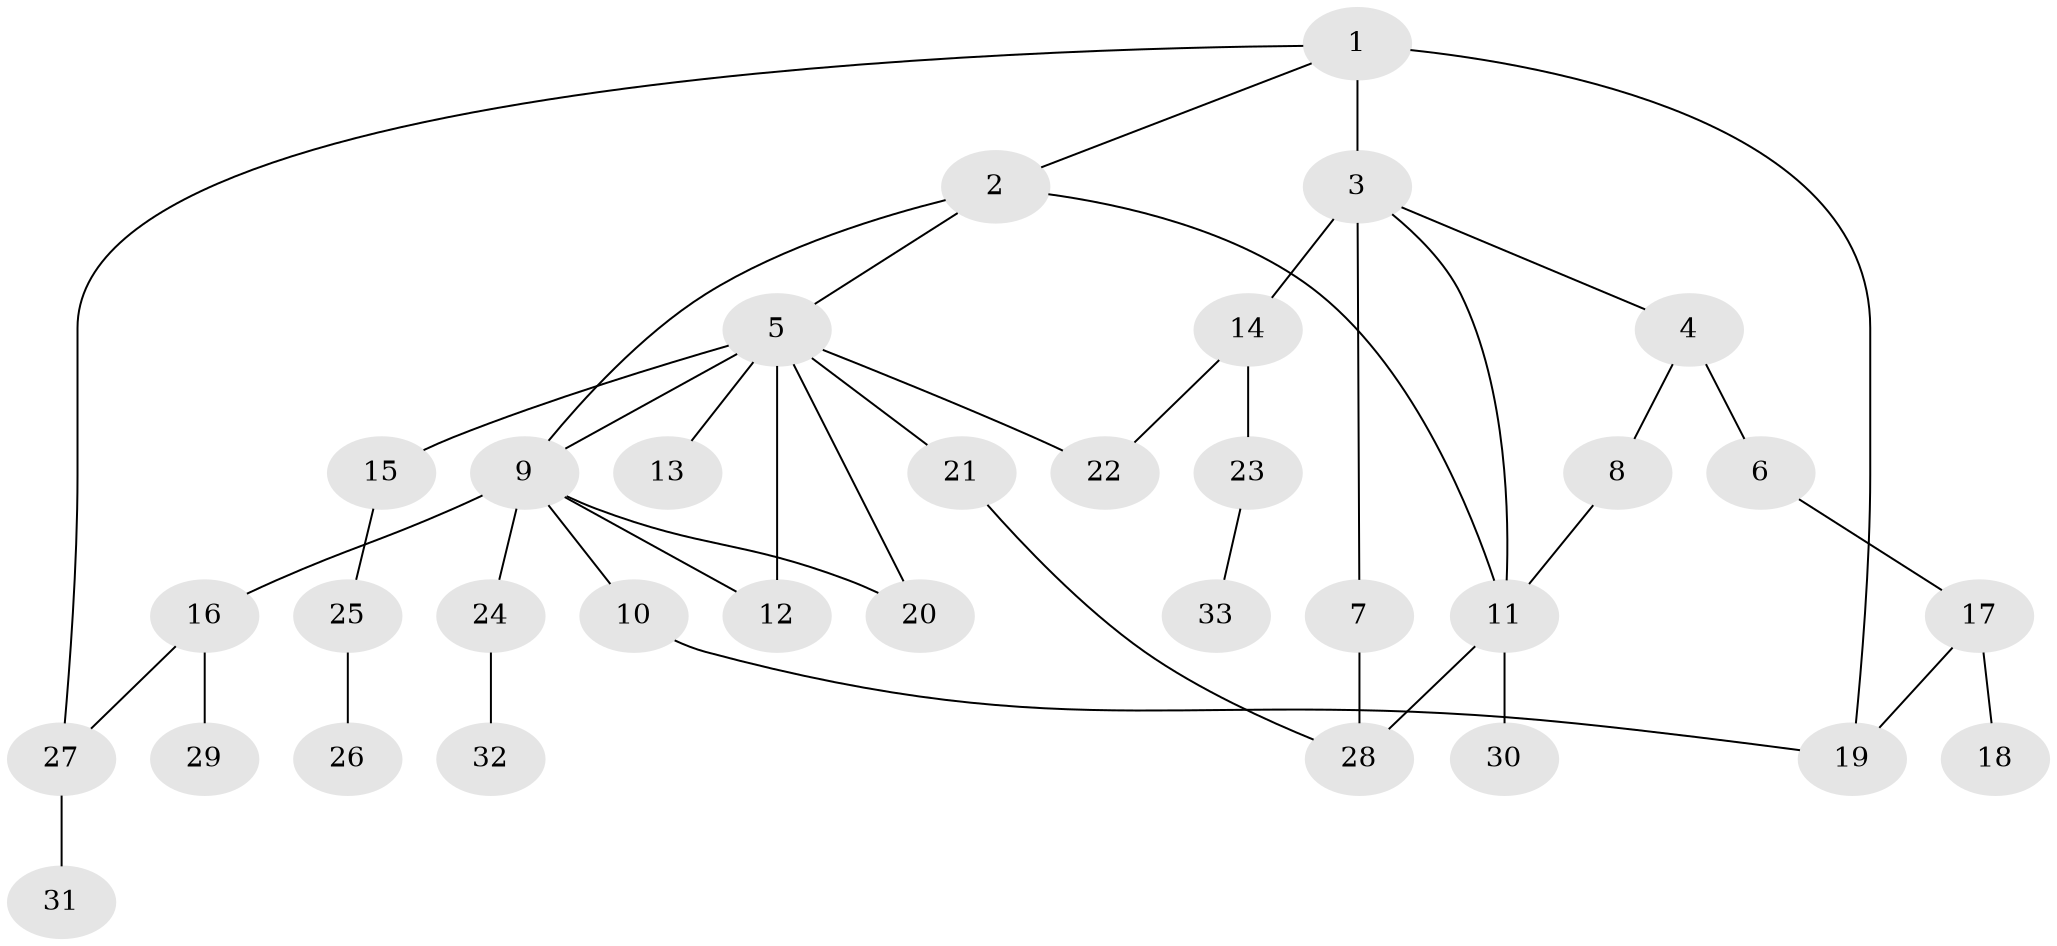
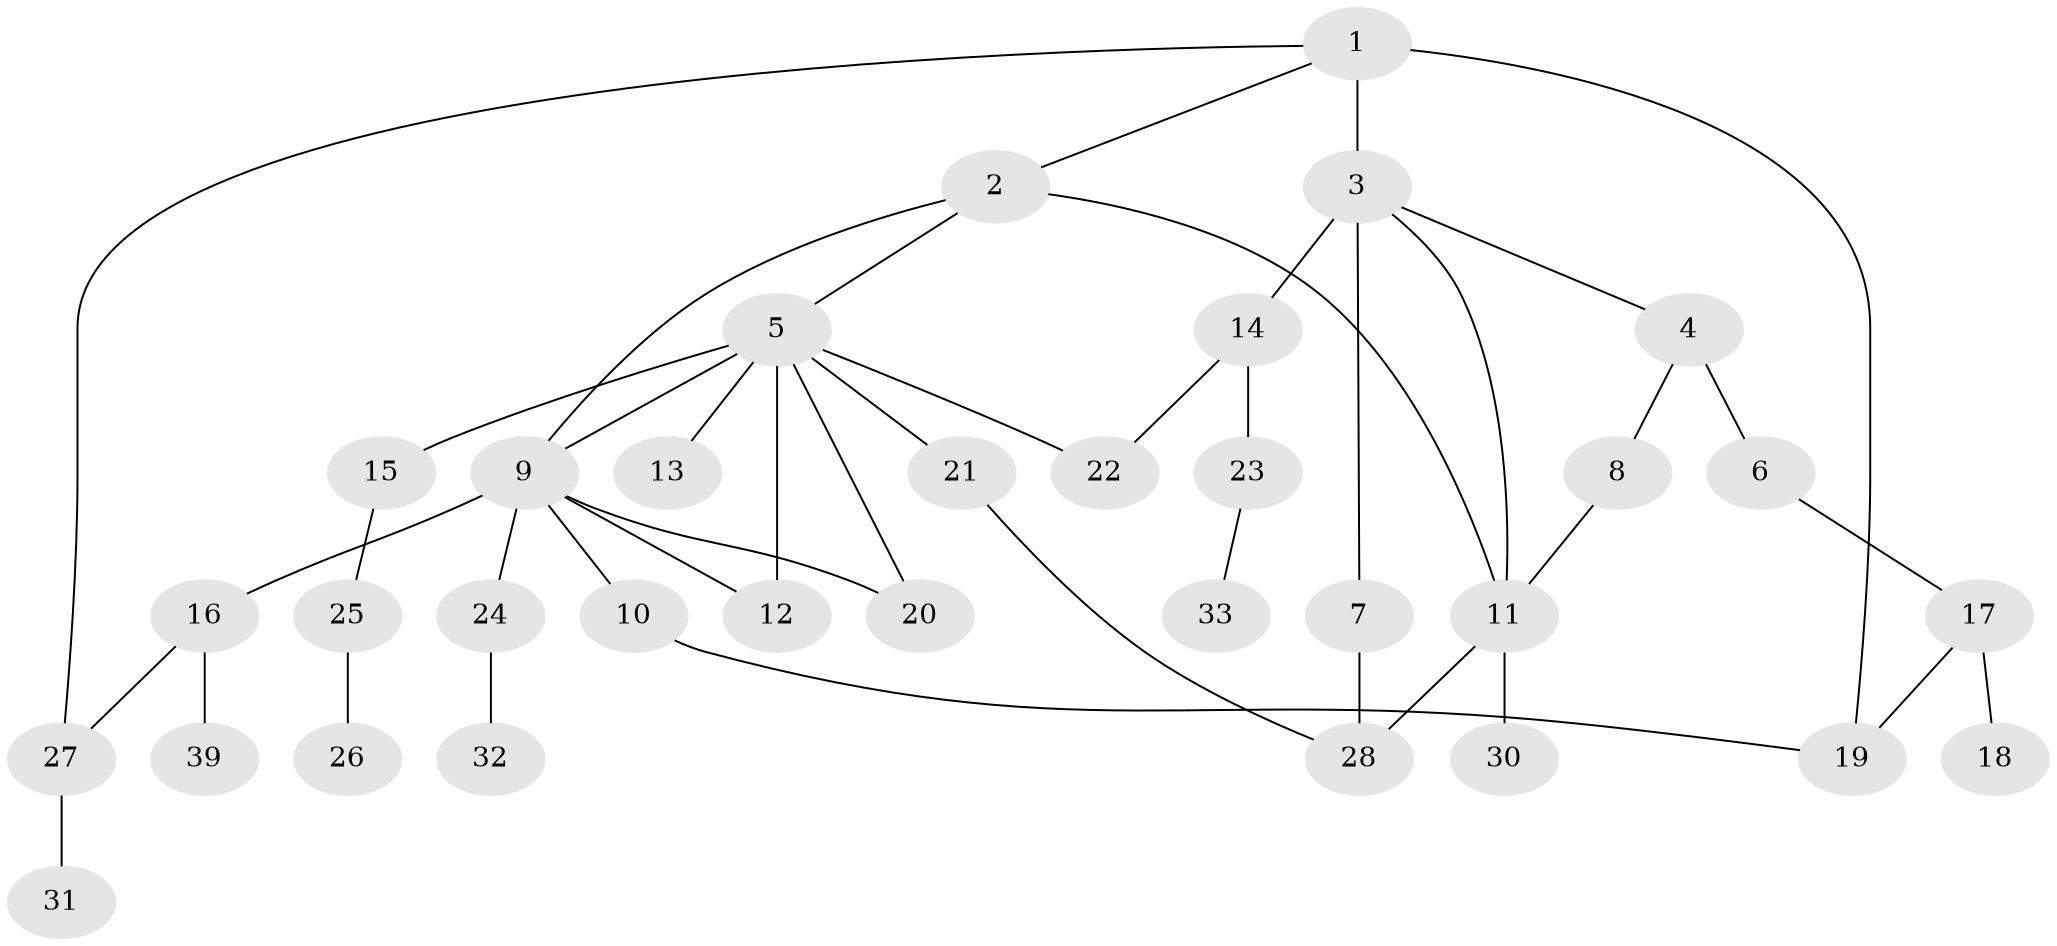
node "29": label "29" -> "39"
